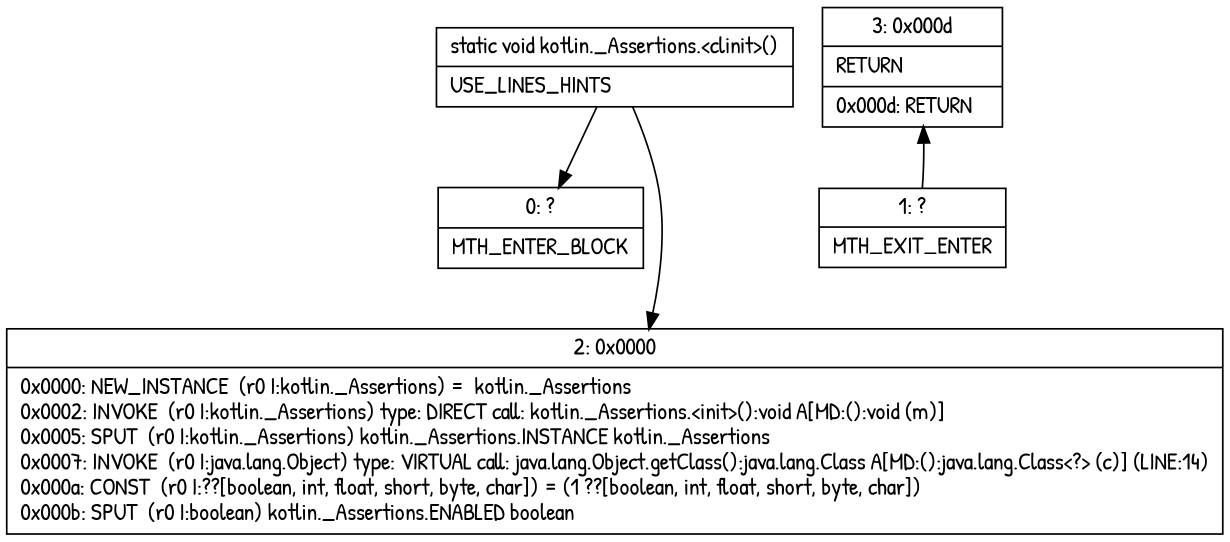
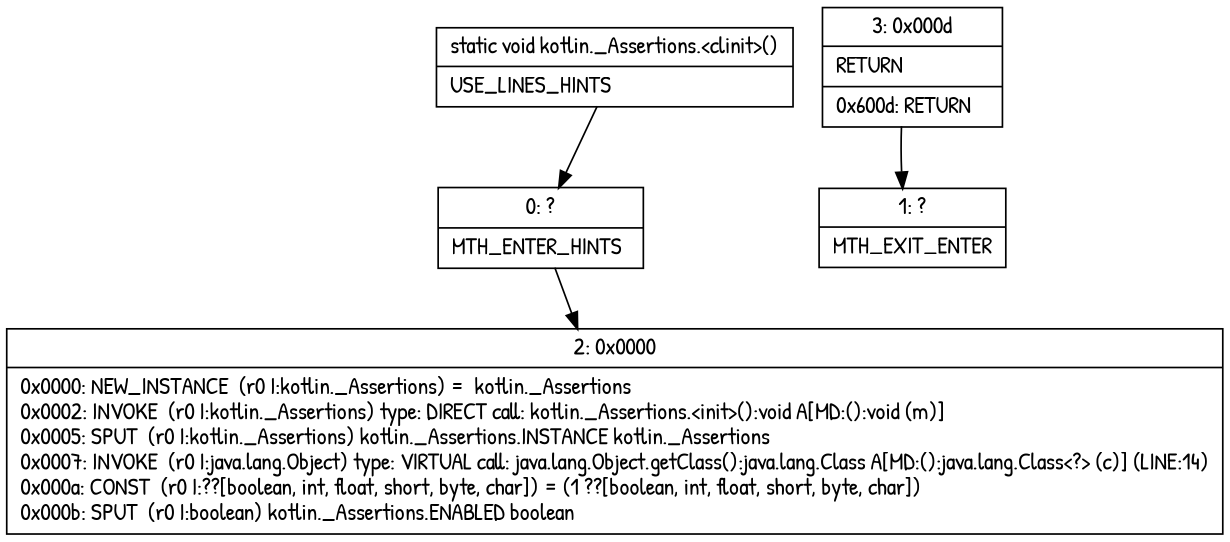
node "3: 0x000d": text "0x000d: RETURN" -> "0x600d: RETURN"
edge "1: ?" -> "3: 0x000d": reversed
edge "static void kotlin._Assertions.<clinit>()" -> "2: 0x0000": now "0: ?" -> "2: 0x0000"
node "0: ?": text "MTH_ENTER_BLOCK" -> "MTH_ENTER_HINTS"
